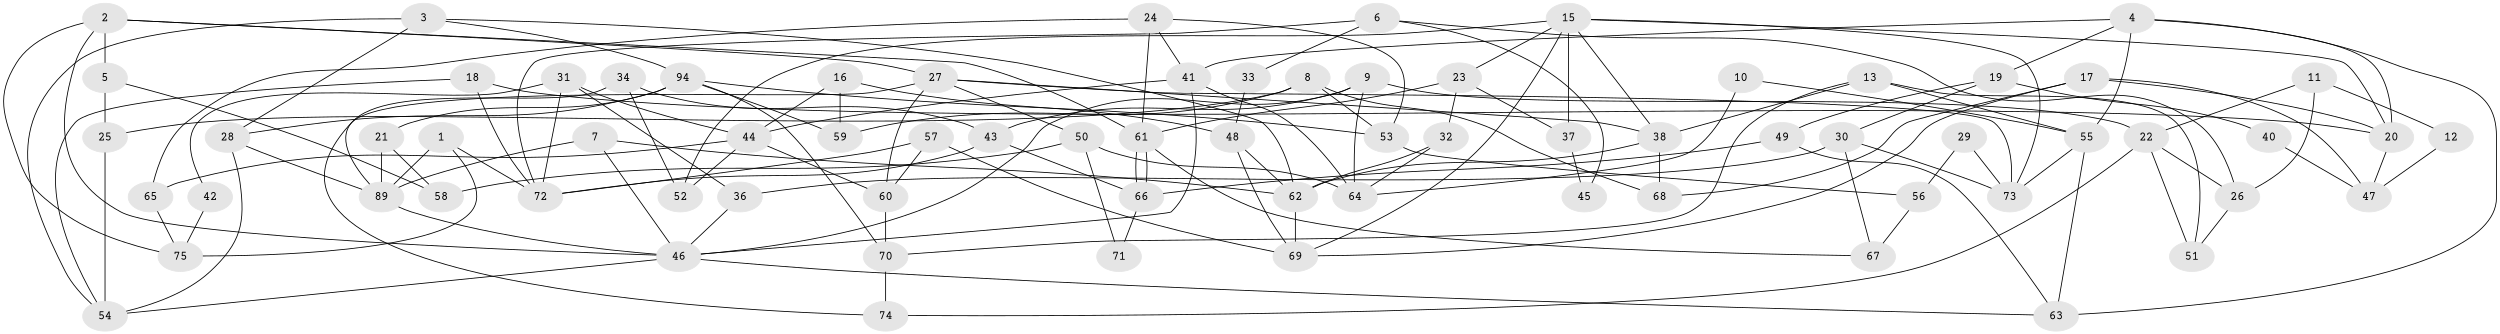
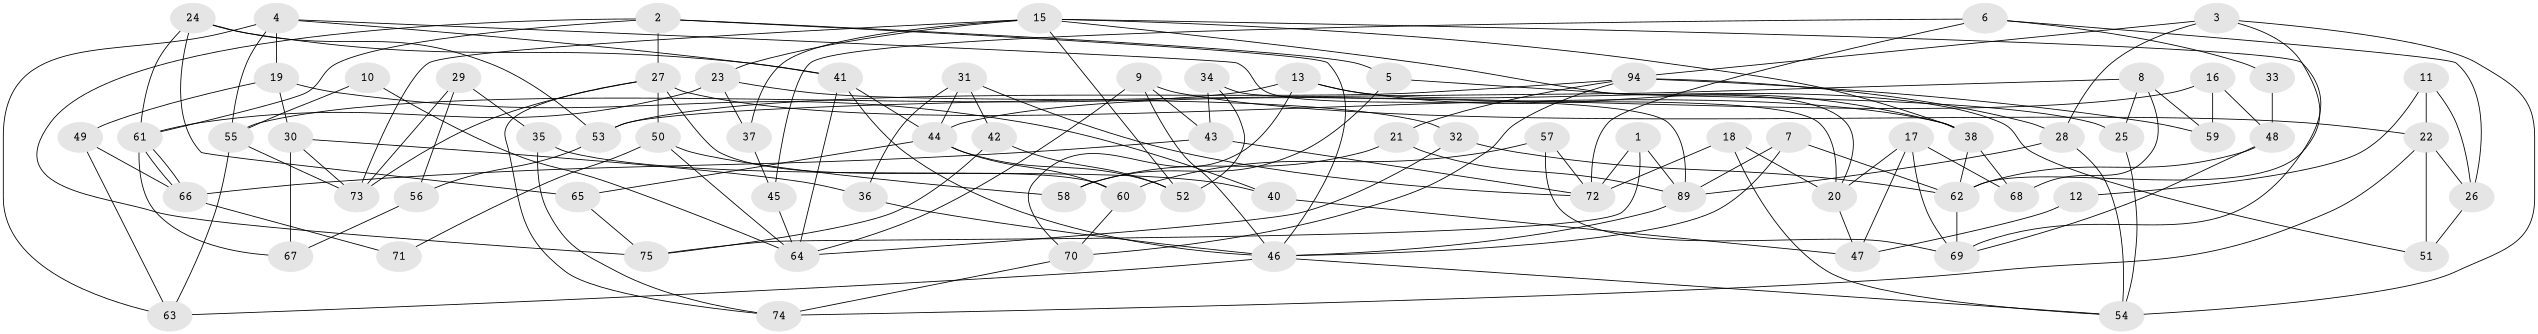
node "35": added
edge "42" -- "52": added
edge "45" -- "64": added
